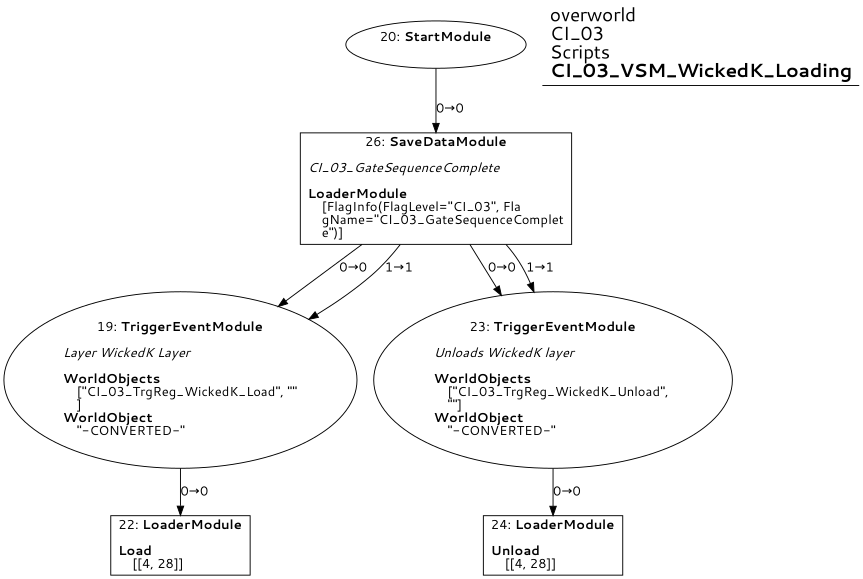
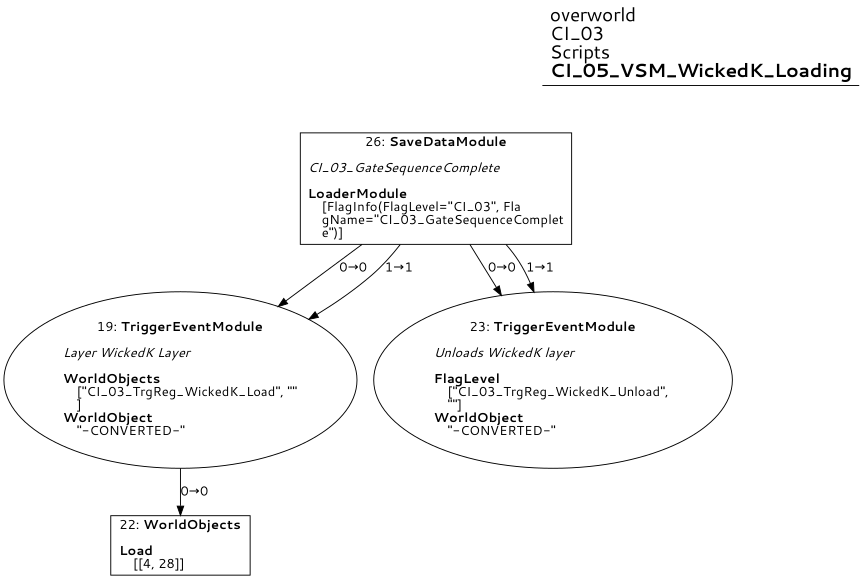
node "20:": removed
node "overworld": text "CI_03_VSM_WickedK_Loading" -> "CI_05_VSM_WickedK_Loading"
node "23:": text "WorldObjects" -> "FlagLevel"
node "22:": text "LoaderModule" -> "WorldObjects"
node "24:": removed
